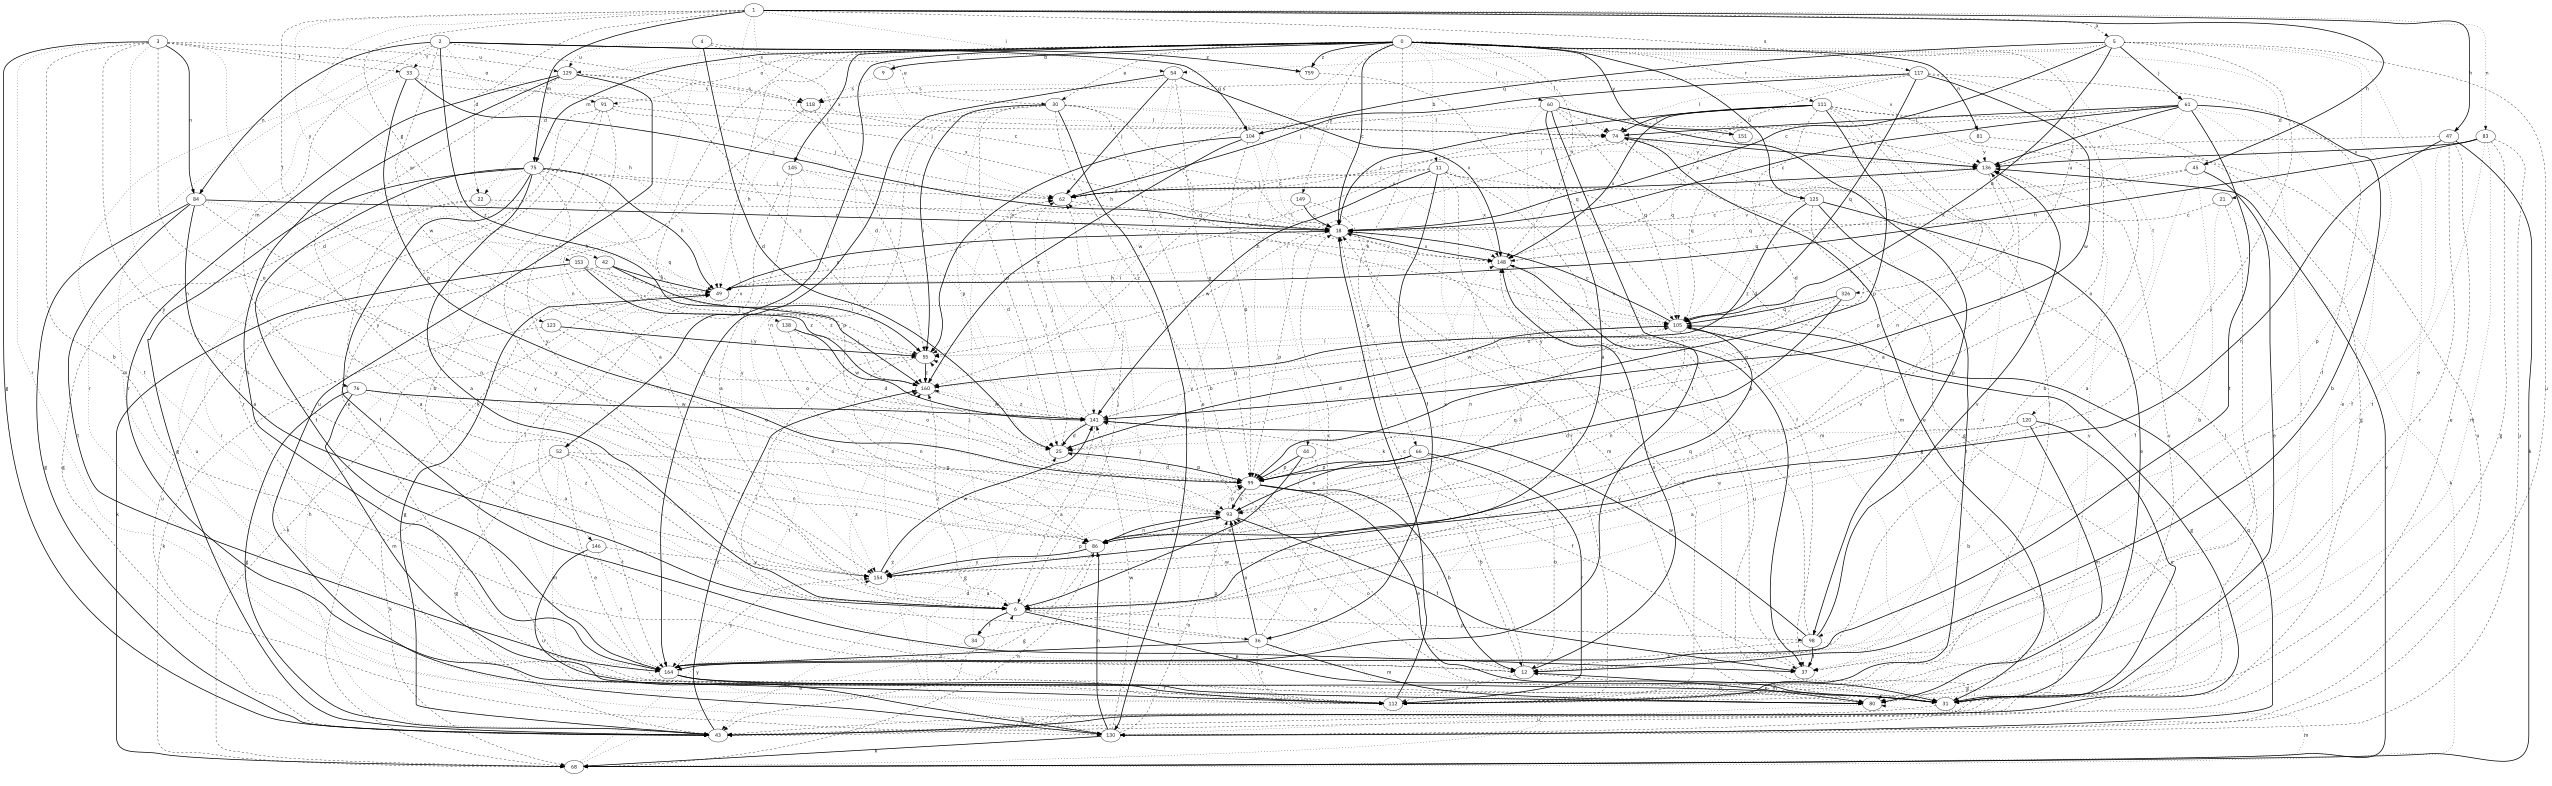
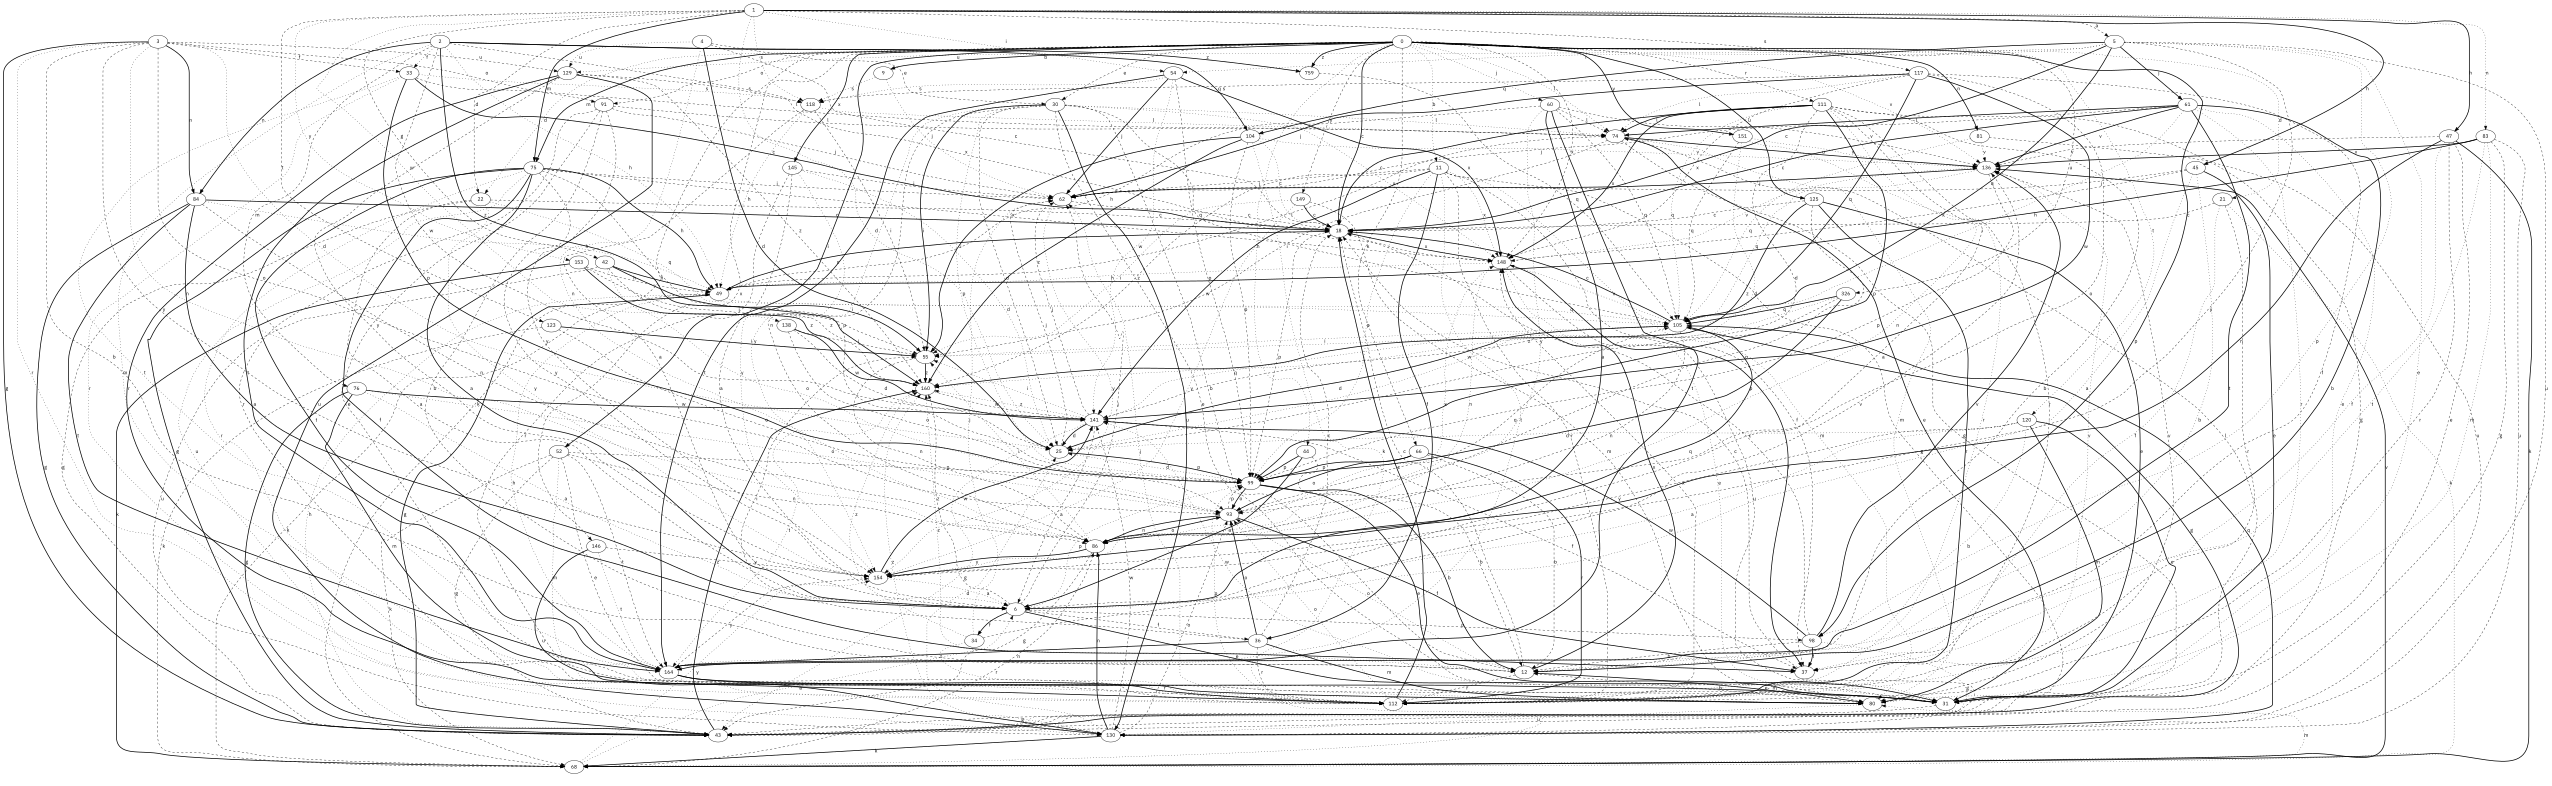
edge "74" -> "136": label "v" -> "u"
edge "60" -> "98": now "0" -> "98"
edge "12" -> "49": now "12" -> "160"
